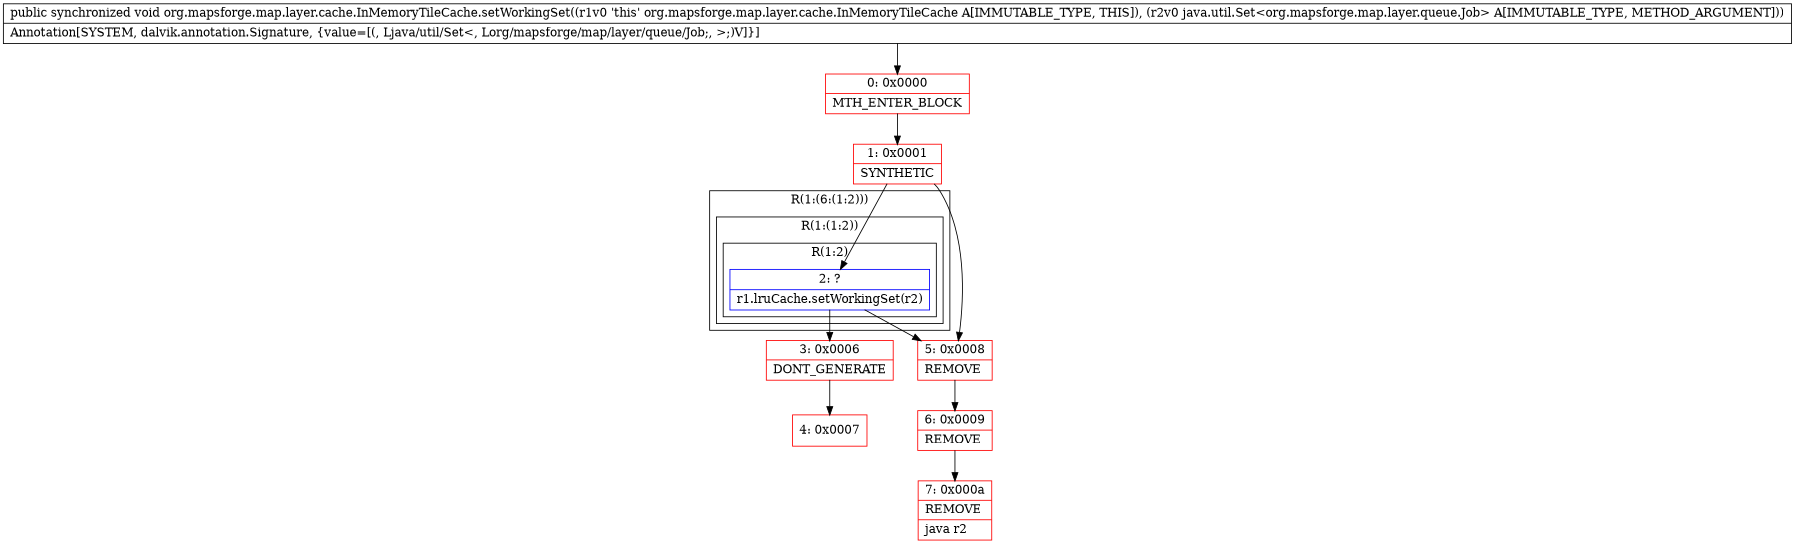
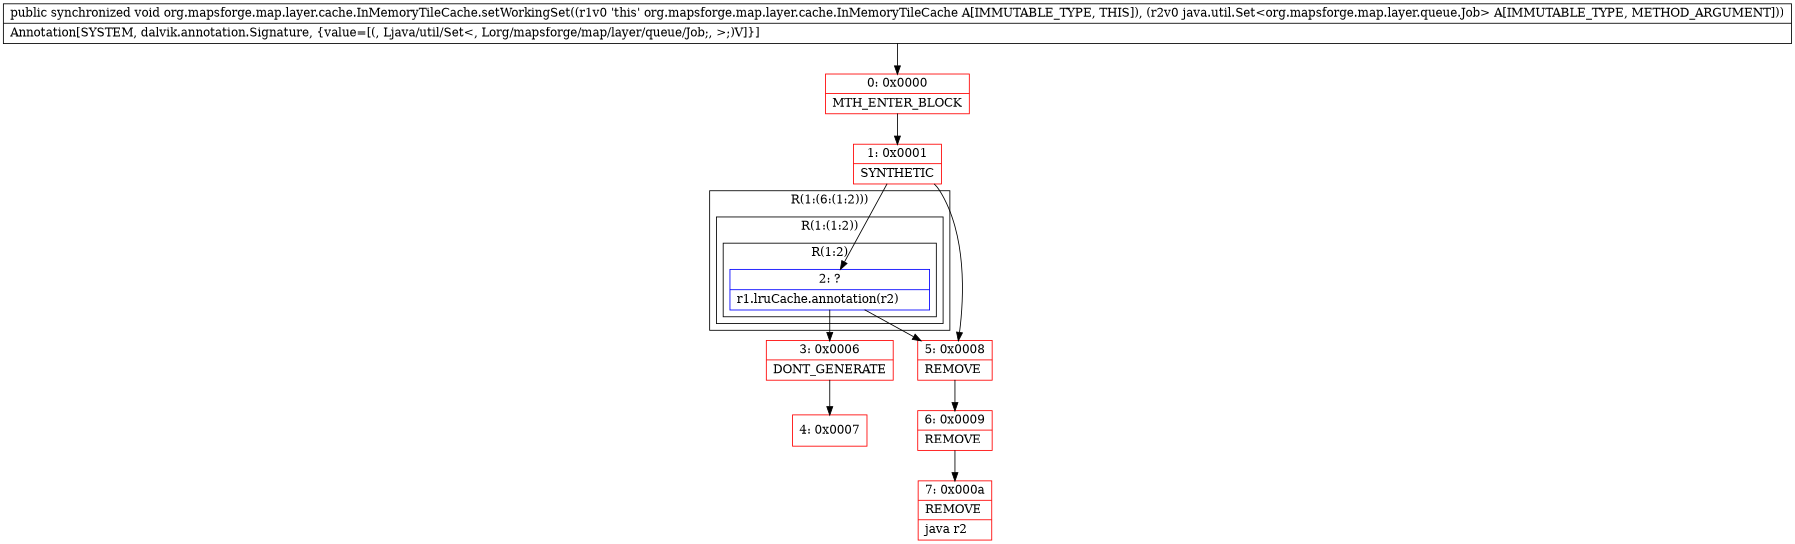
node "2: ?": text "r1.lruCache.setWorkingSet(r2)" -> "r1.lruCache.annotation(r2)"
